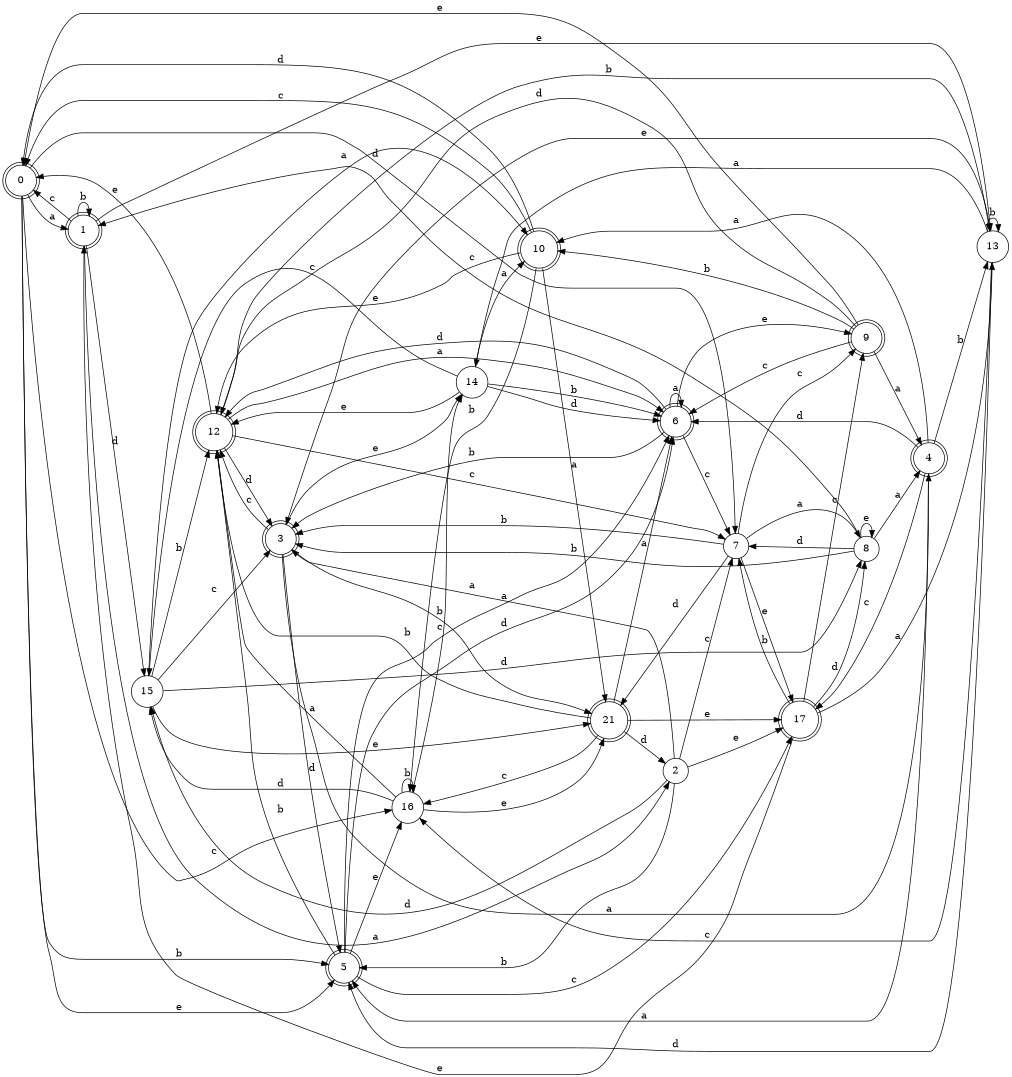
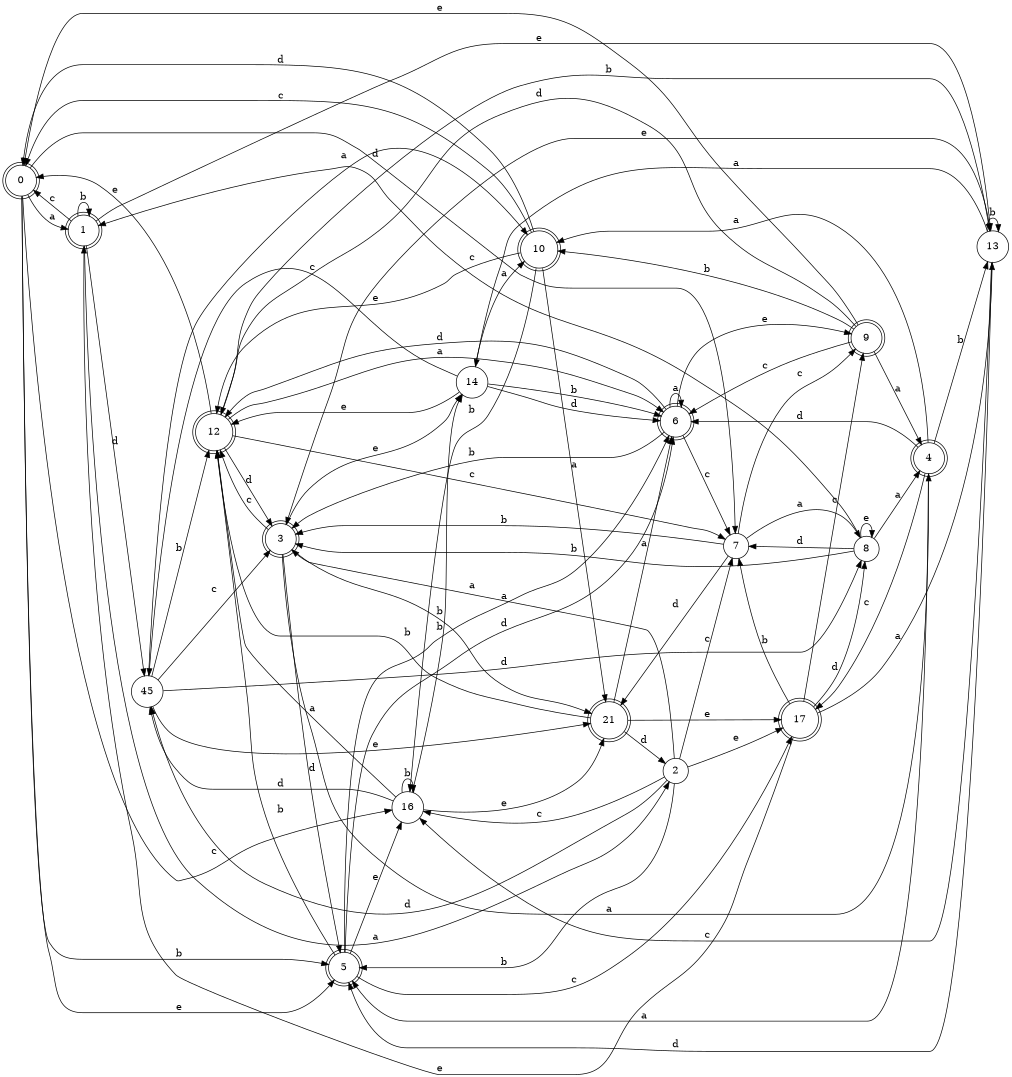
edge "16" -> "14": label "c" -> "b"
edge "7" -> "17": removed, label "e"
node "15": label "15" -> "45"
edge "21" -> "16": now "2" -> "16"
